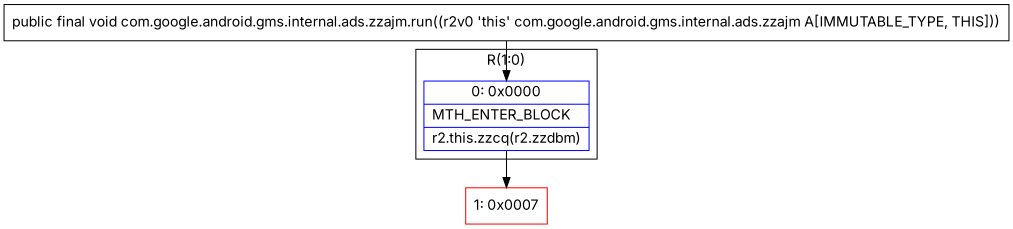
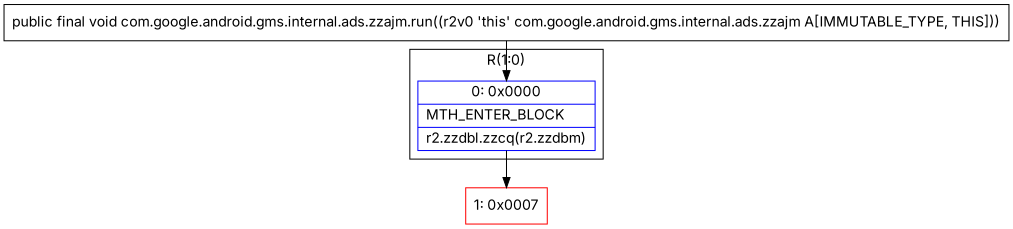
node "0: 0x0000": text "r2.this.zzcq(r2.zzdbm)" -> "r2.zzdbl.zzcq(r2.zzdbm)"
